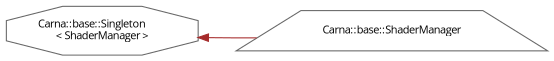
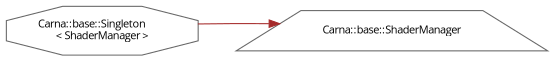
edge "Carna::base::ShaderManager" -> "Carna::base::Singleton < ShaderManager >": reversed
